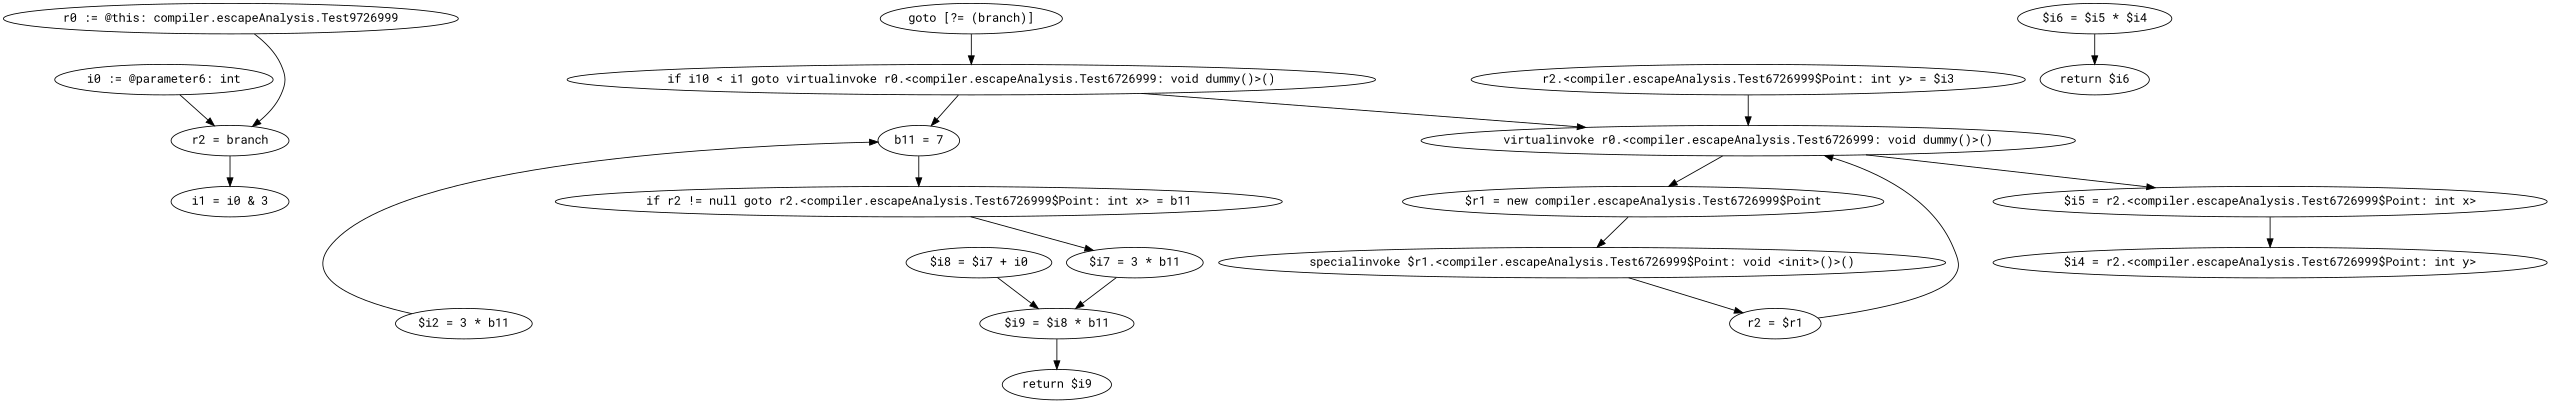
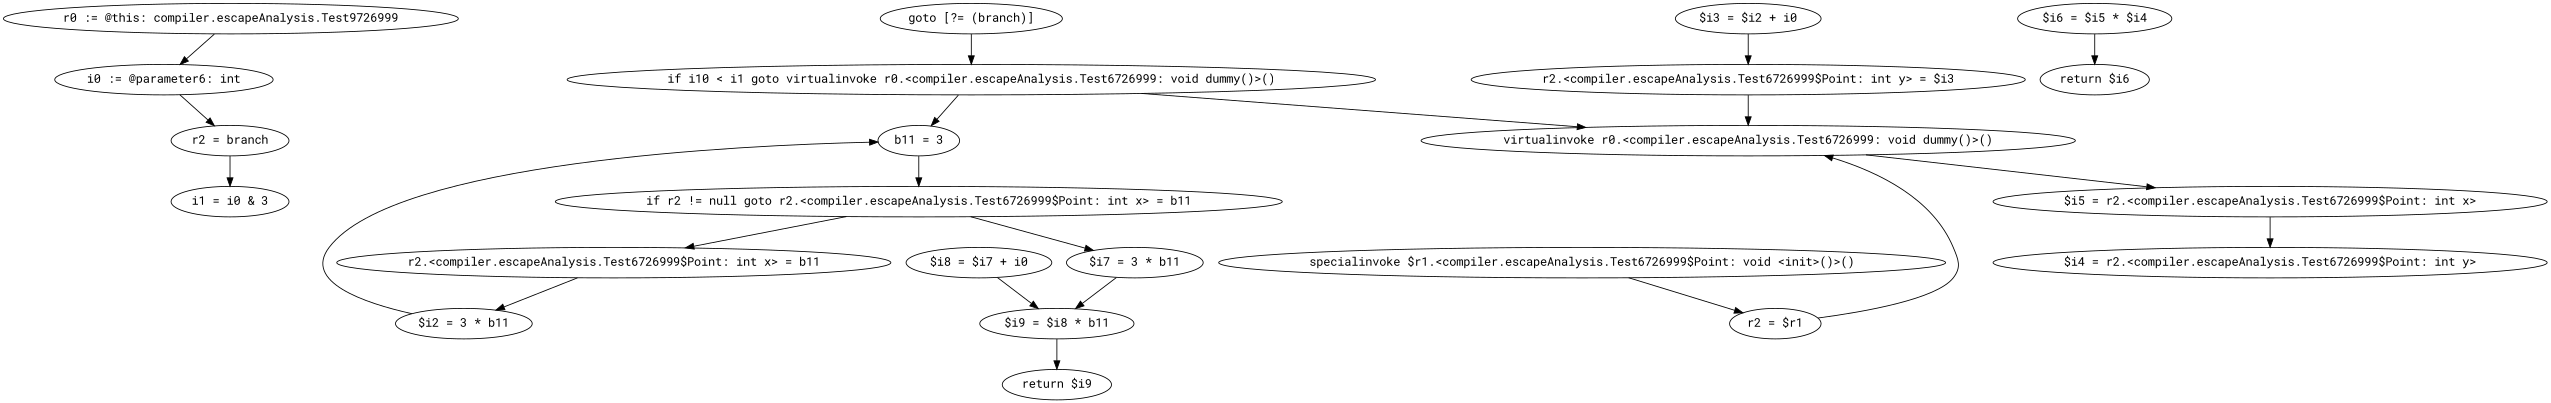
node "$i3 = $i2 + i0": added
edge "r0 := @this: compiler.escapeAnalysis.Test9726999" -> "r2 = branch": now "r0 := @this: compiler.escapeAnalysis.Test9726999" -> "i0 := @parameter6: int"
node "b11 = 7": label "b11 = 7" -> "b11 = 3"
node "$r1 = new compiler.escapeAnalysis.Test6726999$Point": removed
node "r2.<compiler.escapeAnalysis.Test6726999$Point: int x> = b11": added
